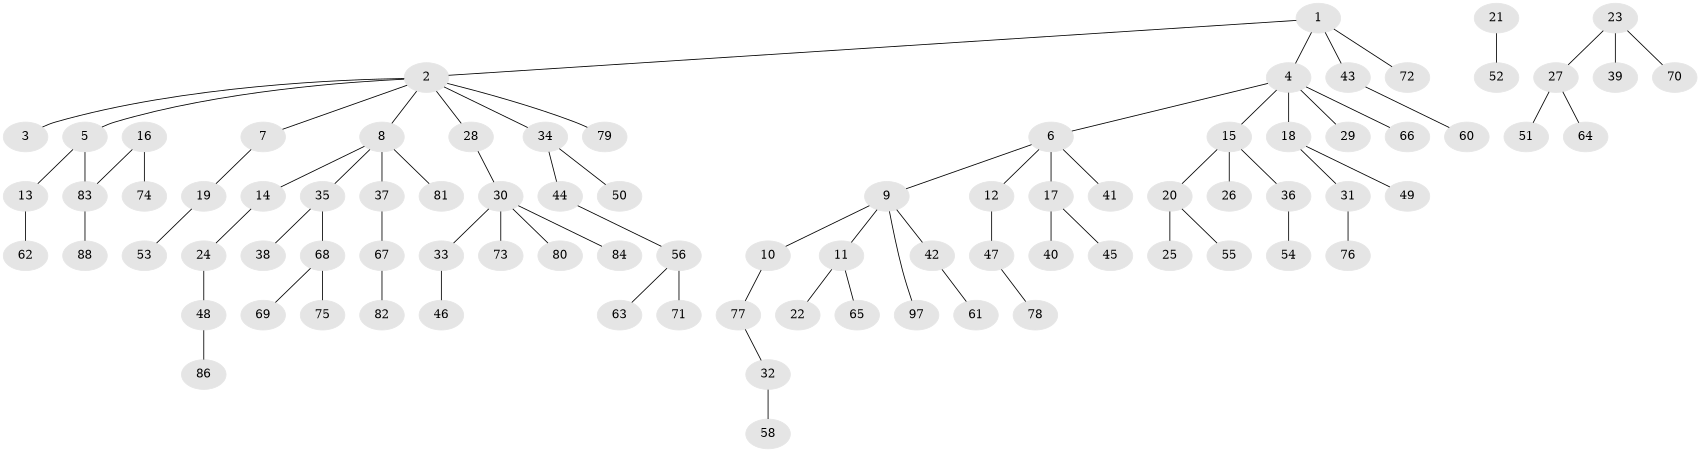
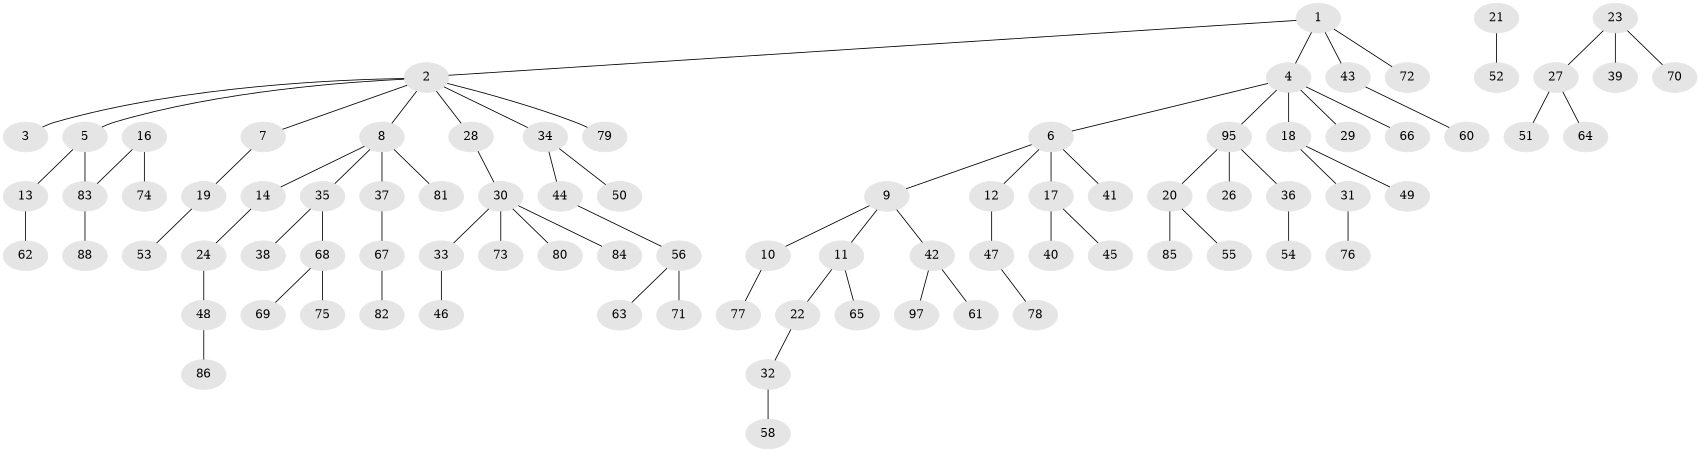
node "15": label "15" -> "95"
edge "9" -- "97": now "42" -- "97"
node "25": label "25" -> "85"
edge "77" -- "32": now "22" -- "32"
